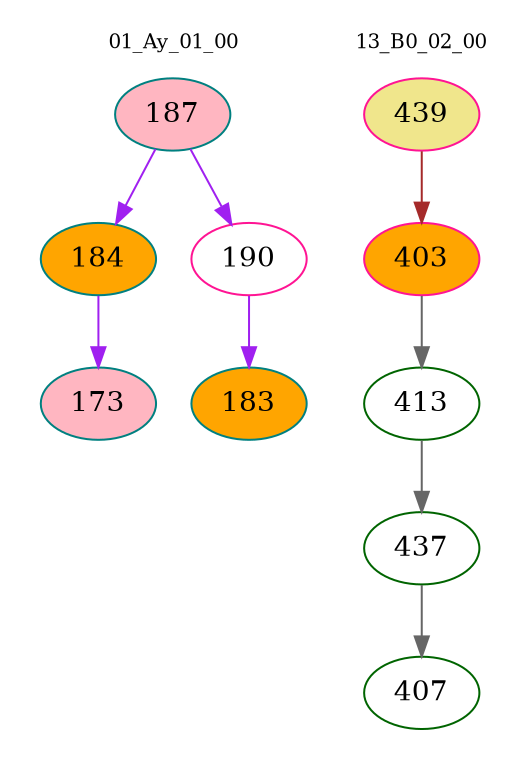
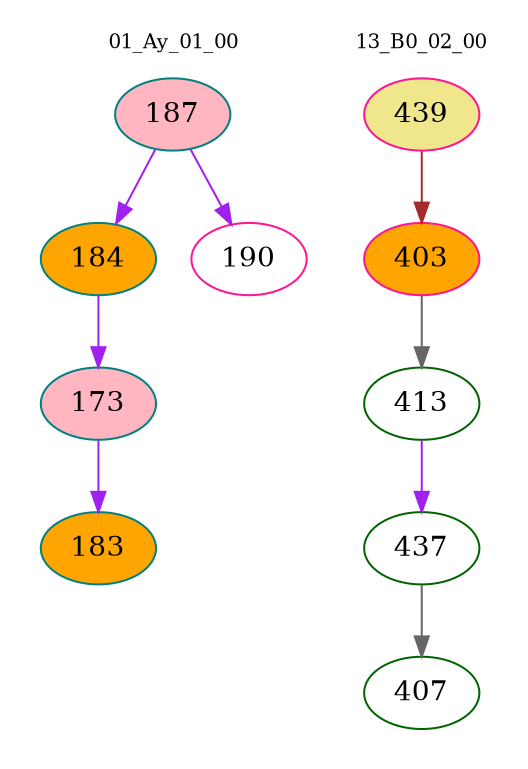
edge "190" -> "183": now "173" -> "183"
edge "413" -> "437": color gray40 -> purple
